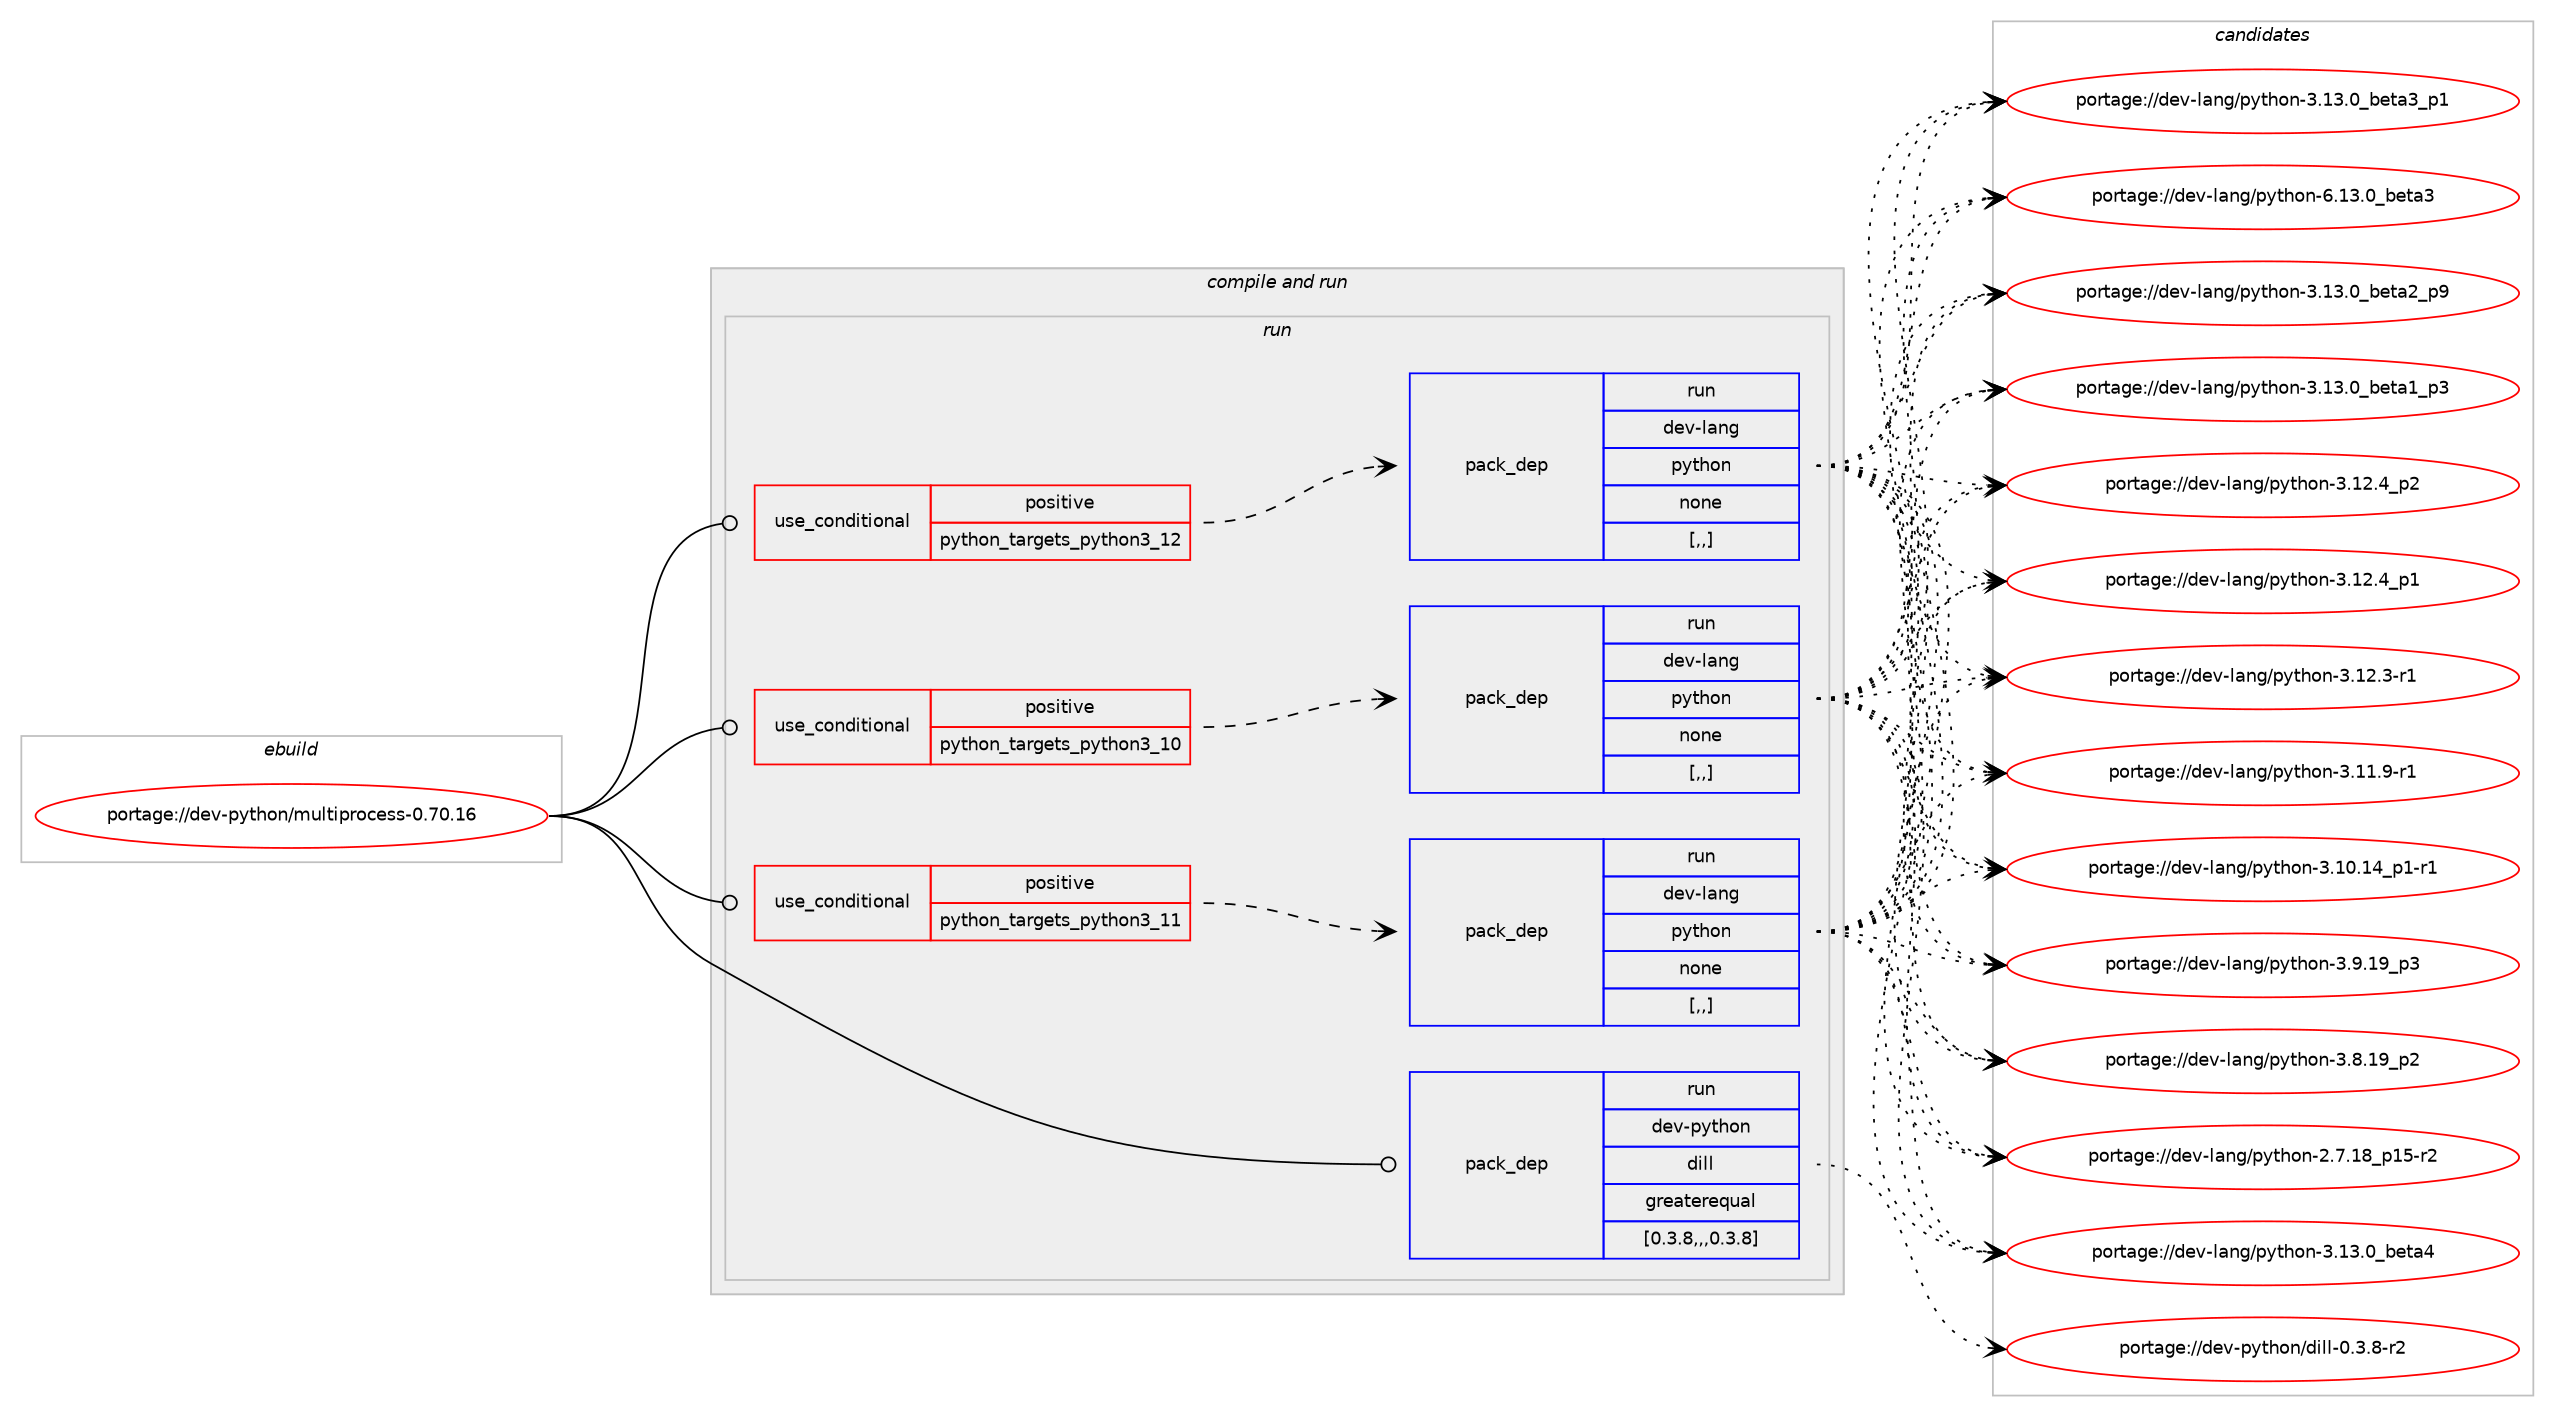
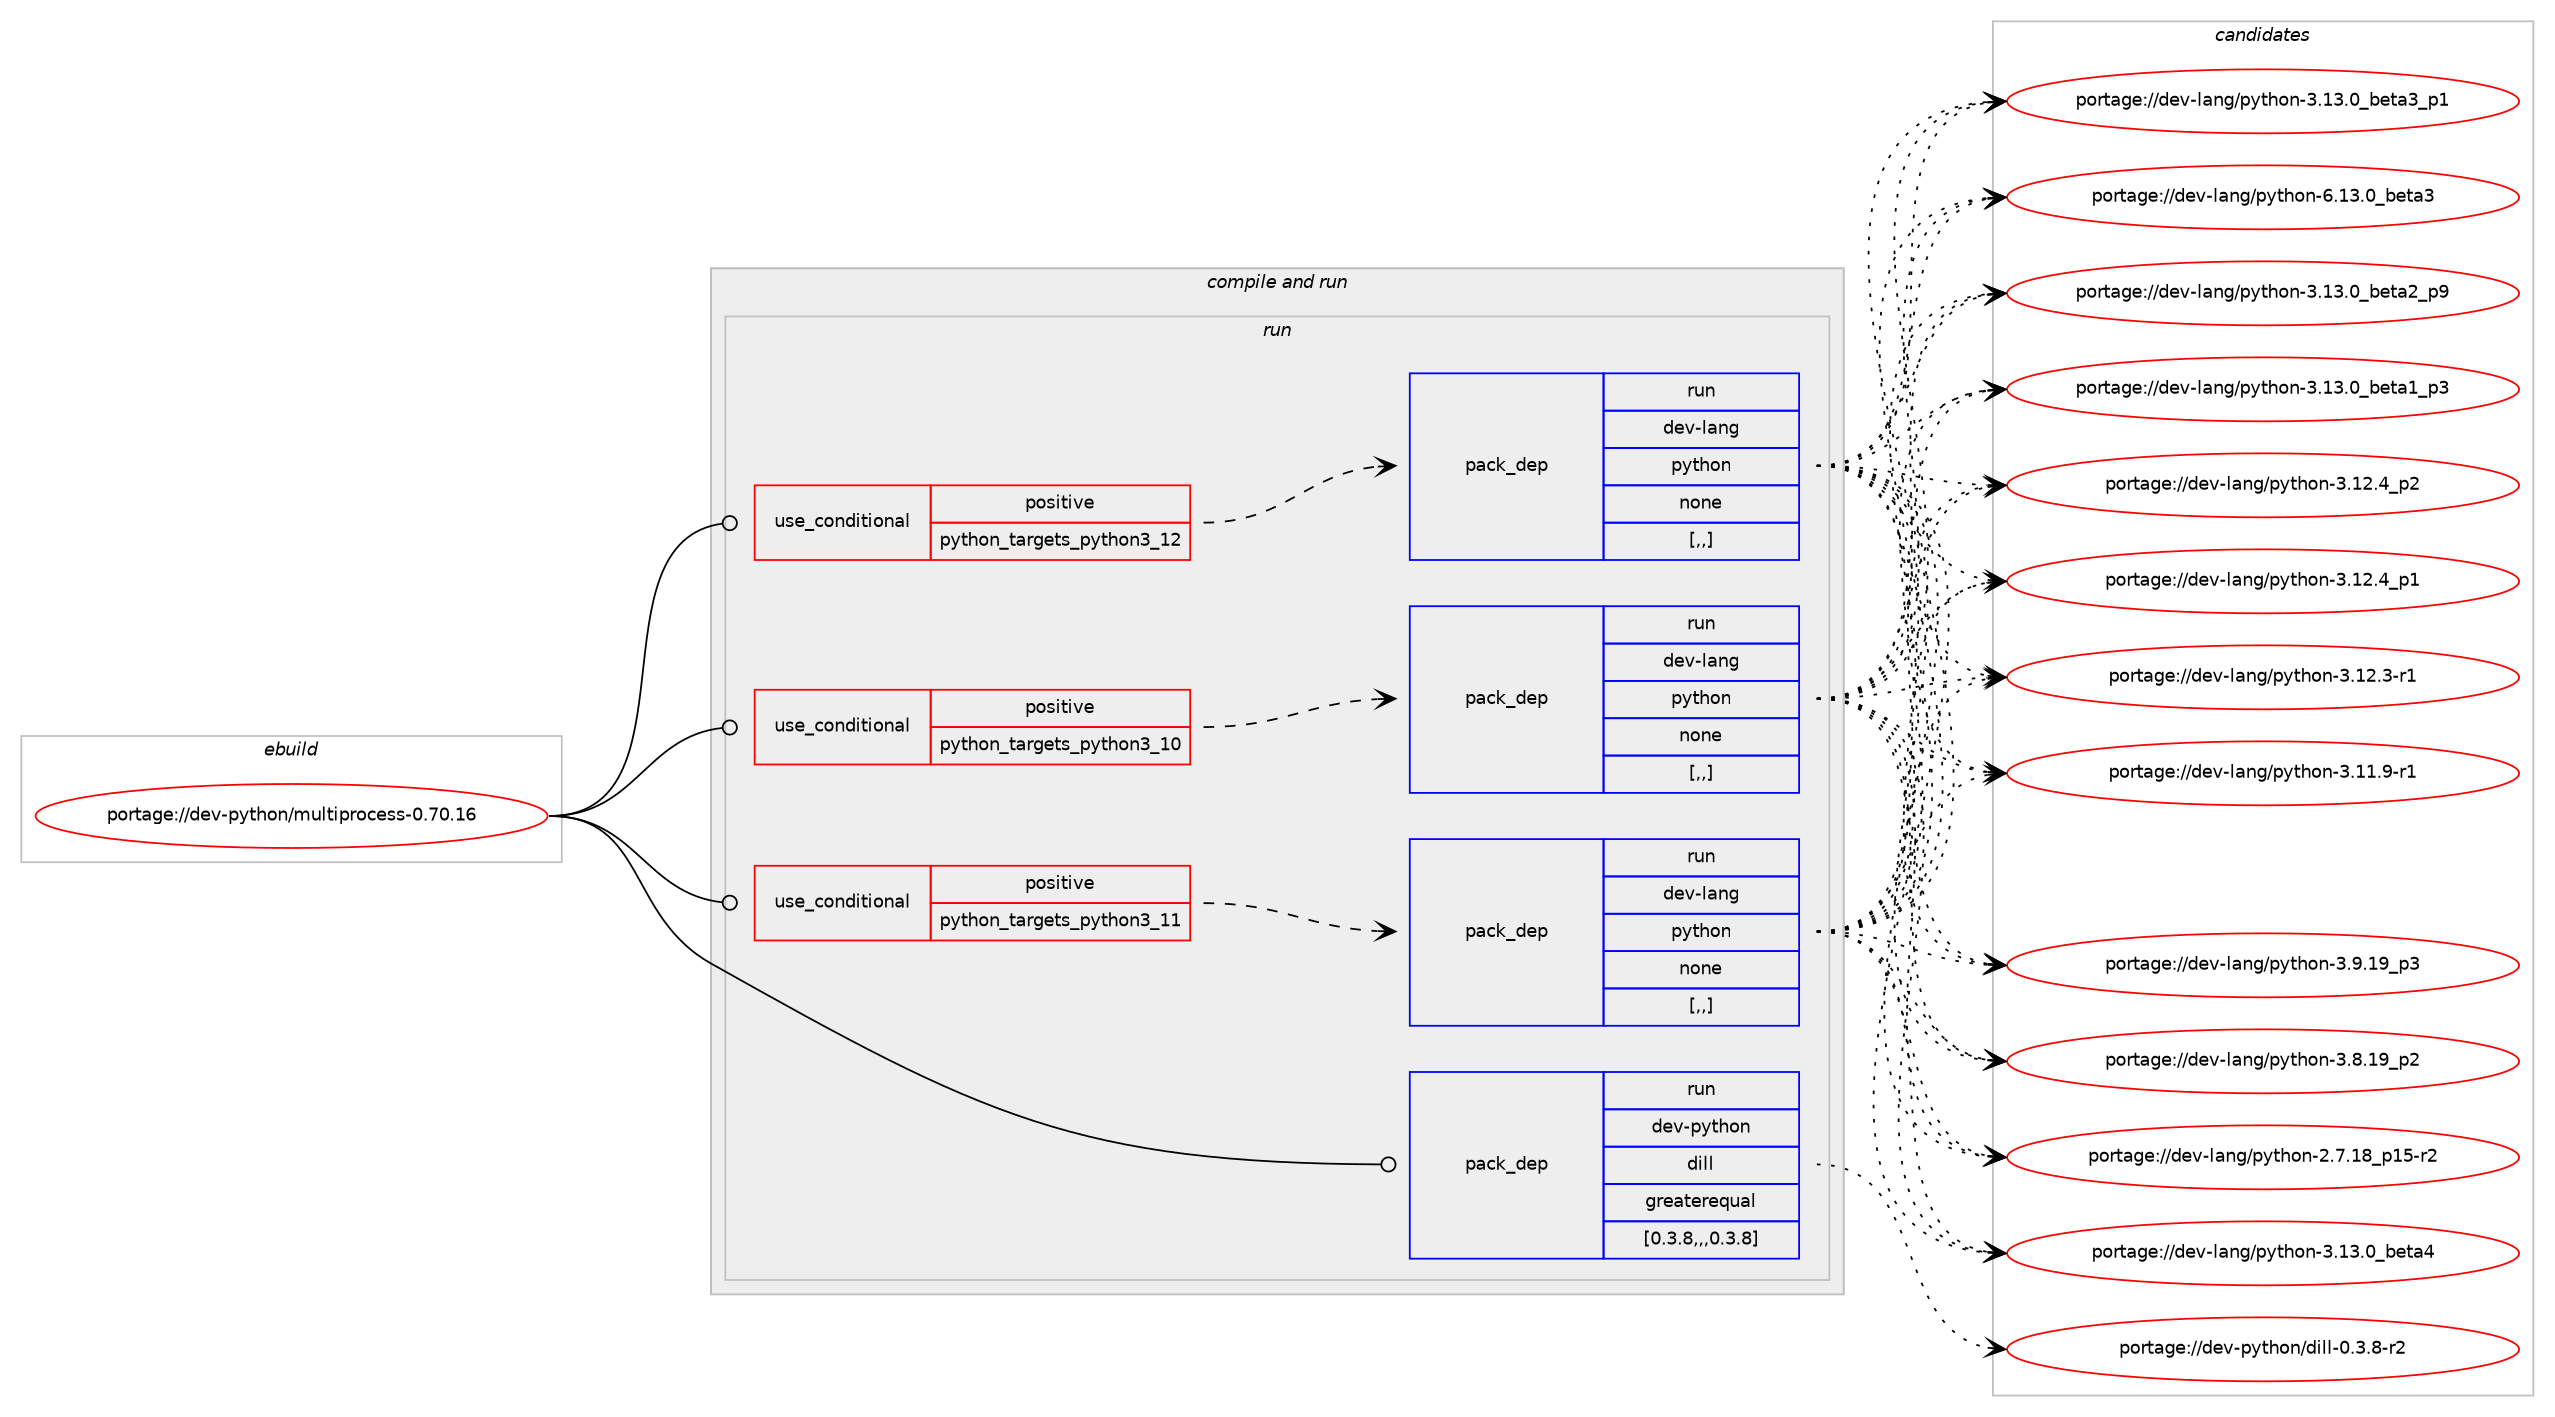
node "portage://dev-lang/python-3.10.14_p1-r1": removed
